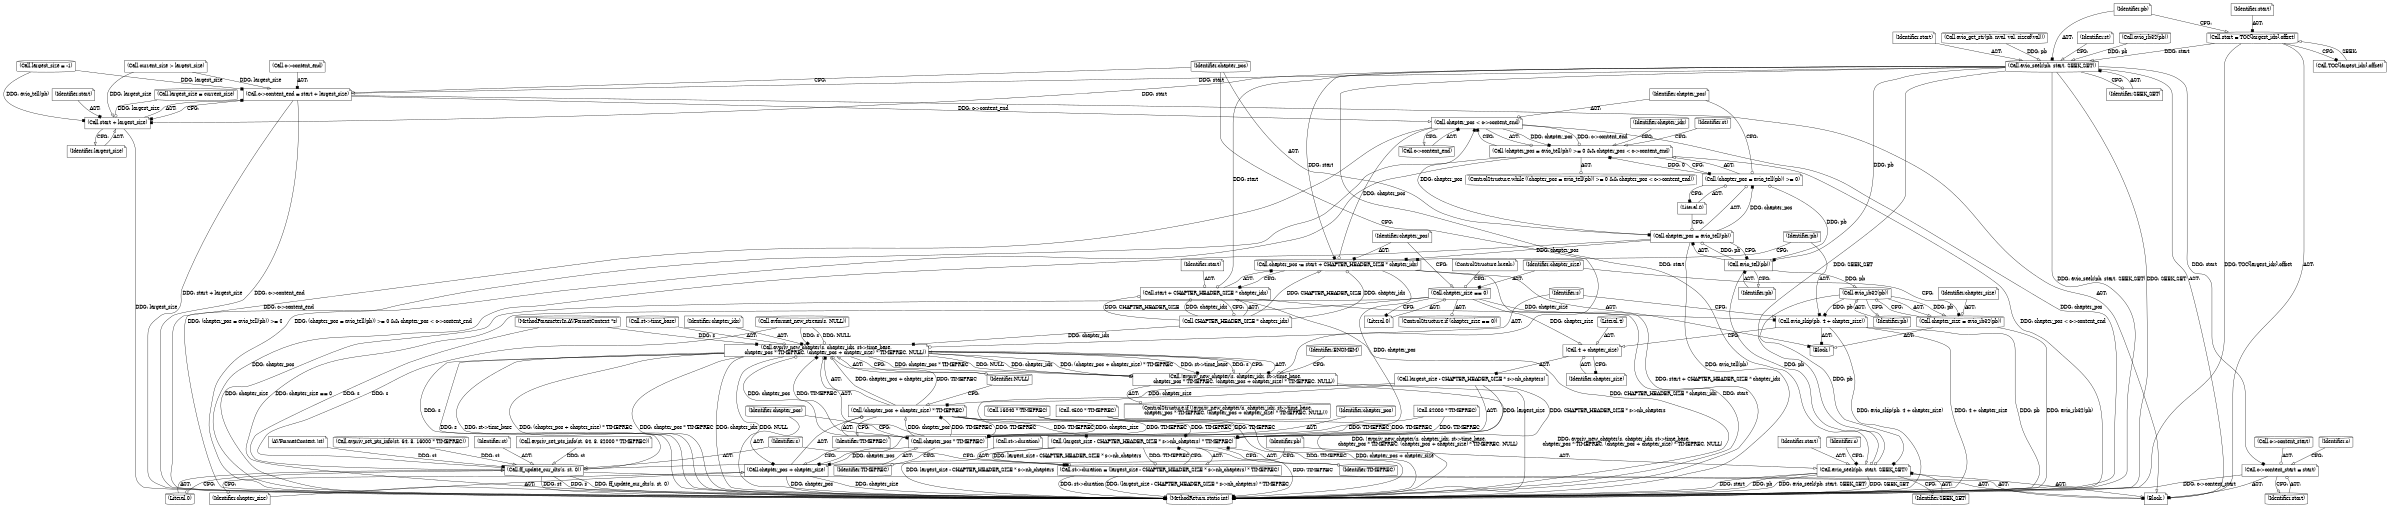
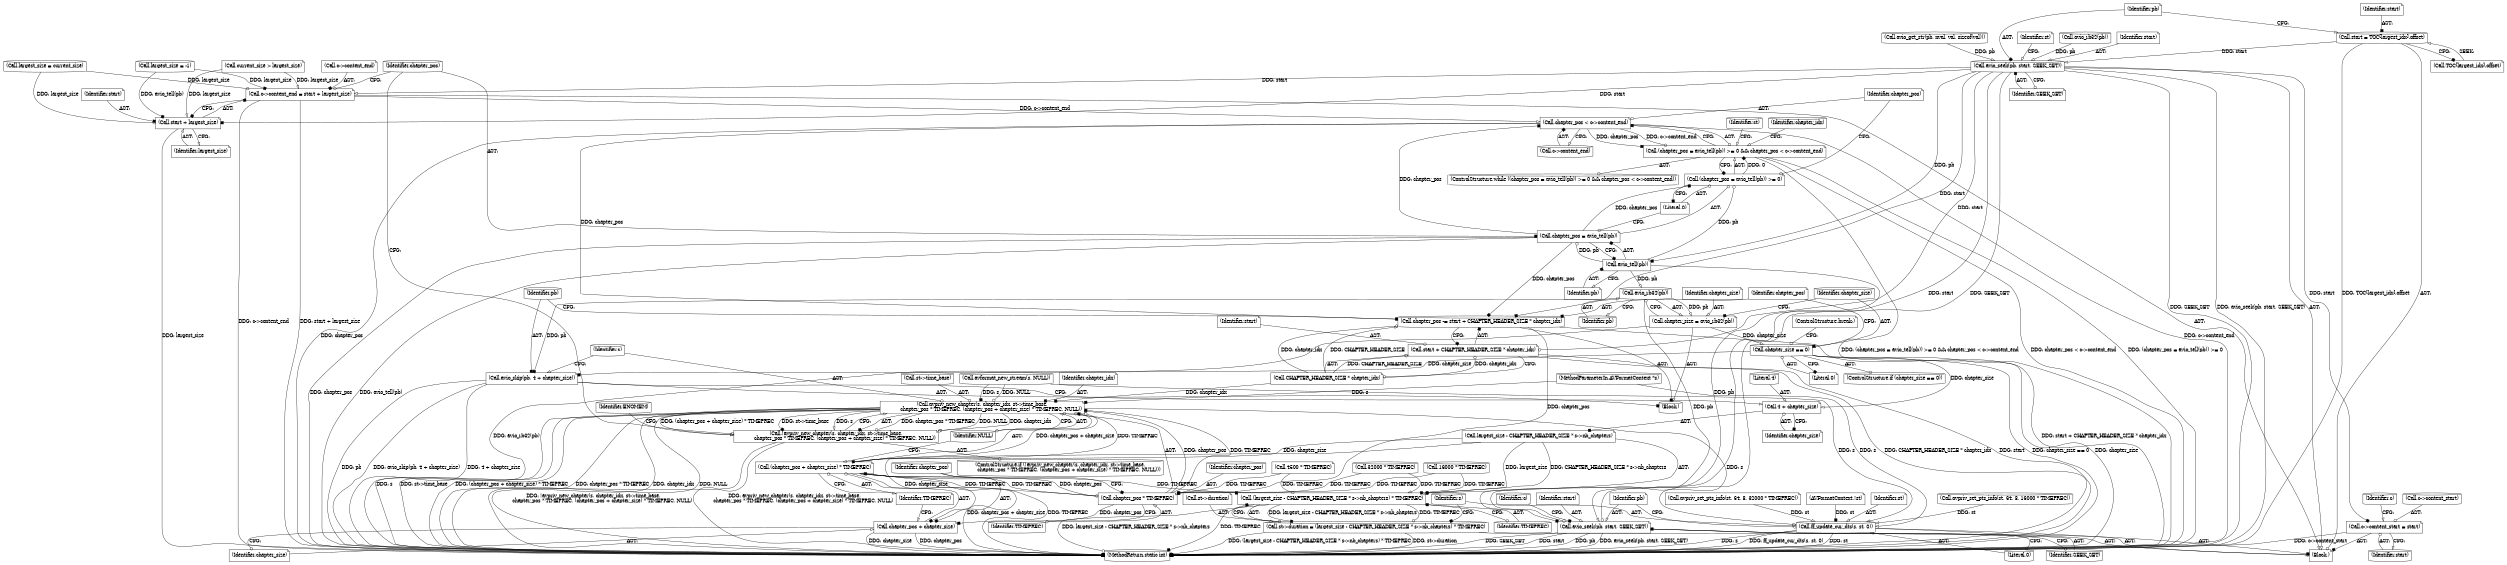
edge "(Call,largest_size = current_size)" -> "(Call,c->content_end = start + largest_size)": added, label "DDG: largest_size"
node "(Call,chapter_size = avio_rb32(pb))": shape cylinder -> note
edge "(Call,chapter_size = avio_rb32(pb))" -> "(Call,chapter_size == 0)": added, label "DDG: chapter_size"
node "(Call,16040 * TIMEPREC)": label "(Call,16040 * TIMEPREC)" -> "(Call,16000 * TIMEPREC)"
node "(Call,32000 * TIMEPREC)": shape note -> cylinder
